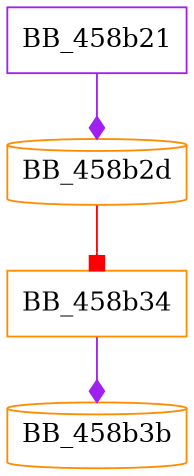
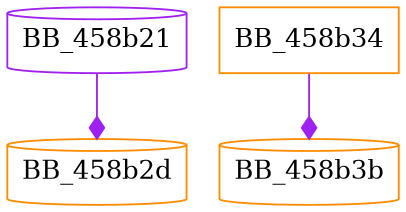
node "BB_458b21": shape box -> cylinder
edge "BB_458b2d" -> "BB_458b34": removed
